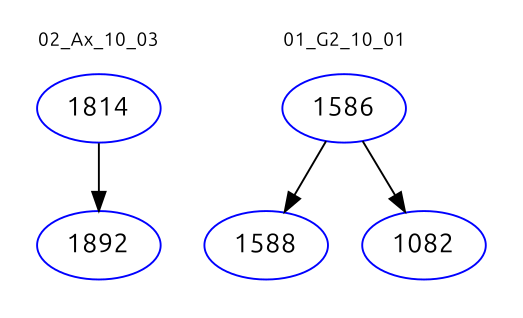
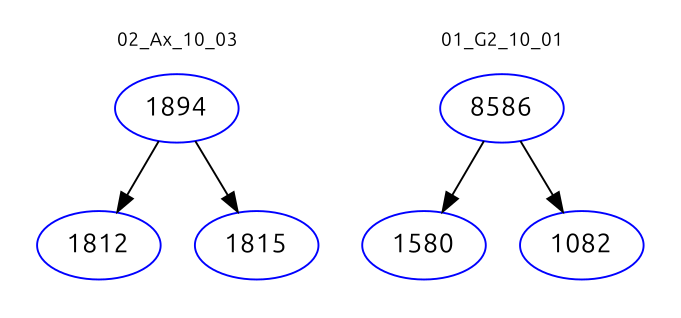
node "1814": label "1814" -> "1894"
node "1586": label "1586" -> "8586"
node "1892": label "1892" -> "1812"
node "1815": added
node "1588": label "1588" -> "1580"
